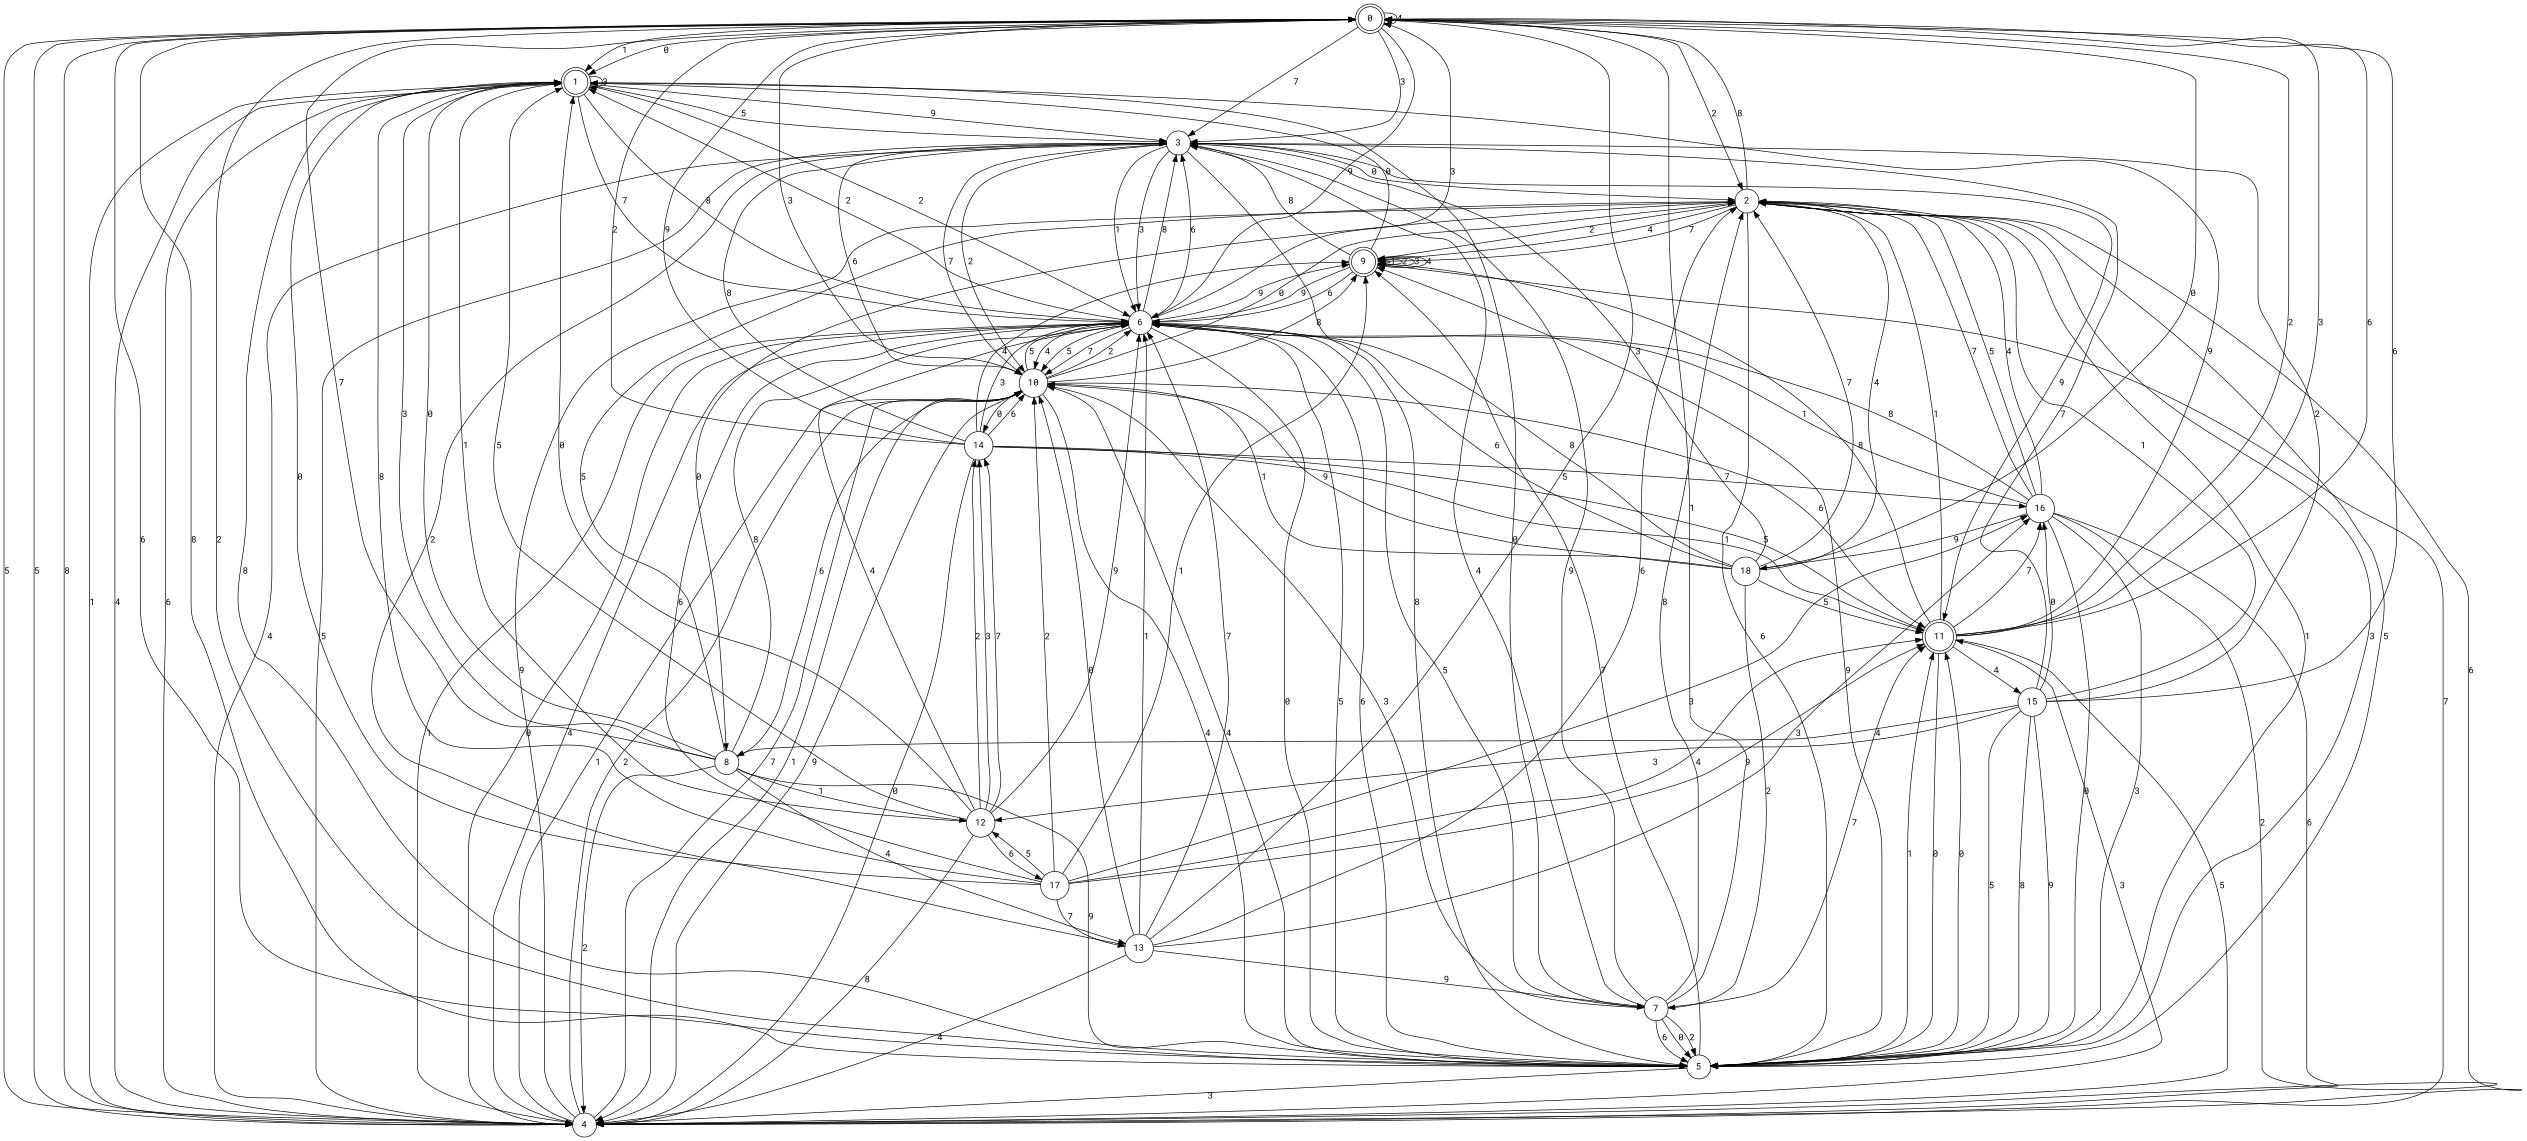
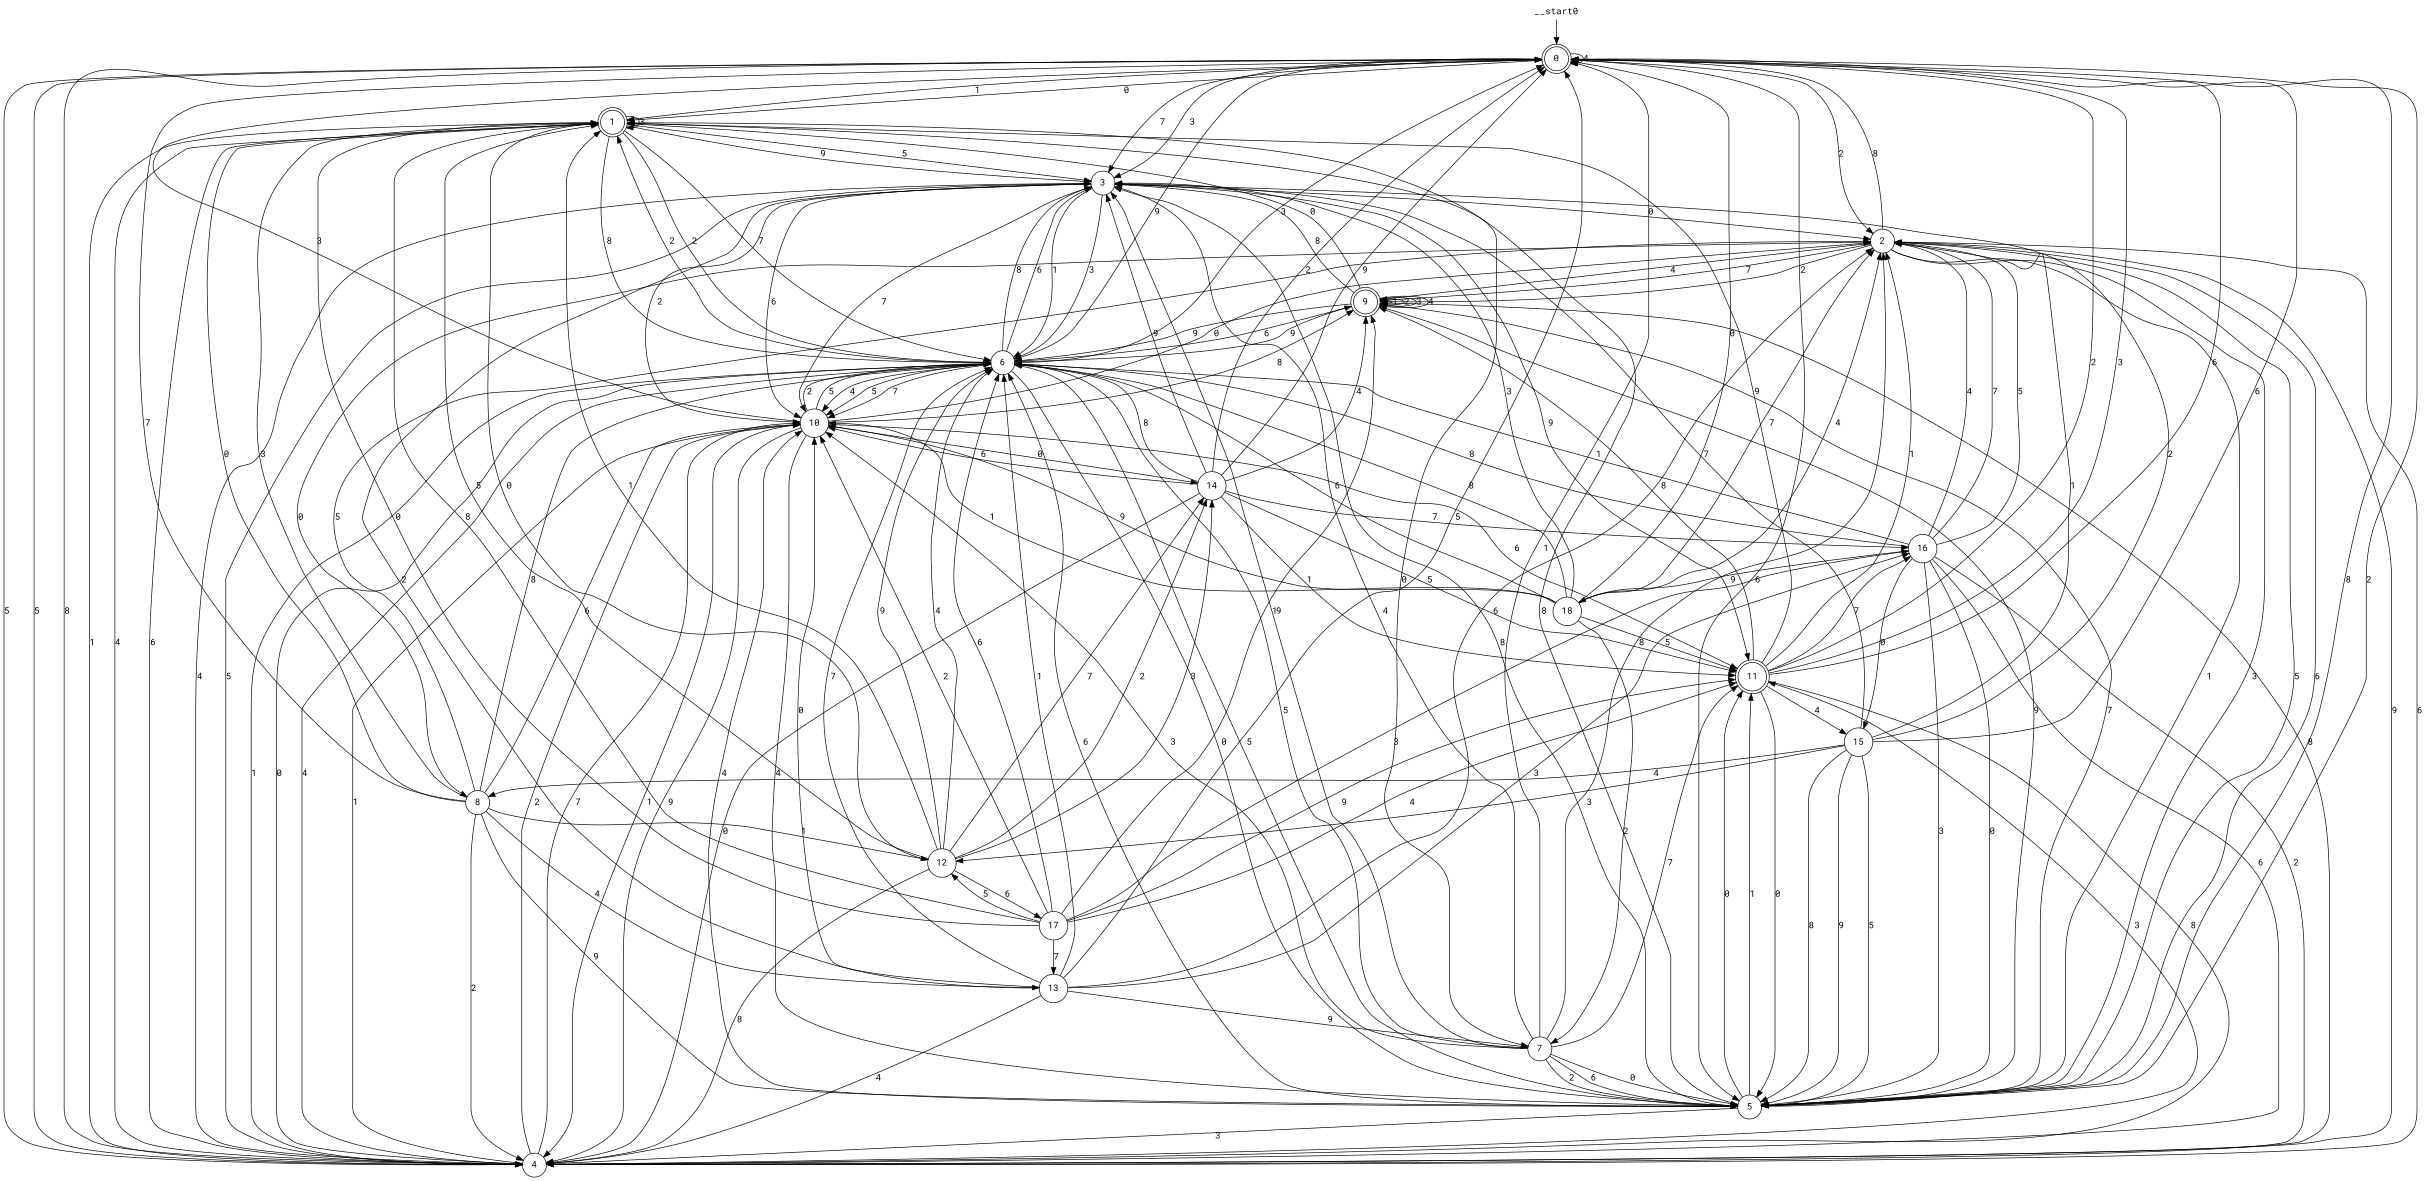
node "__start0": added
edge "14" -> "3": label "8" -> "9"
edge "14" -> "6": label "3" -> "8"
edge "15" -> "16": reversed
edge "3" -> "5": reversed
edge "9" -> "4": label "7" -> "8"
edge "11" -> "4": label "5" -> "8"
